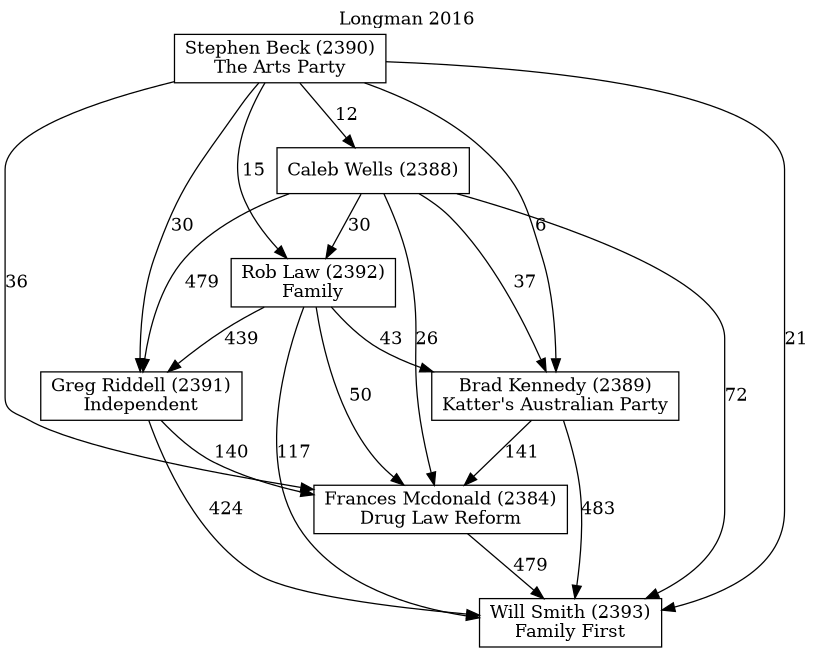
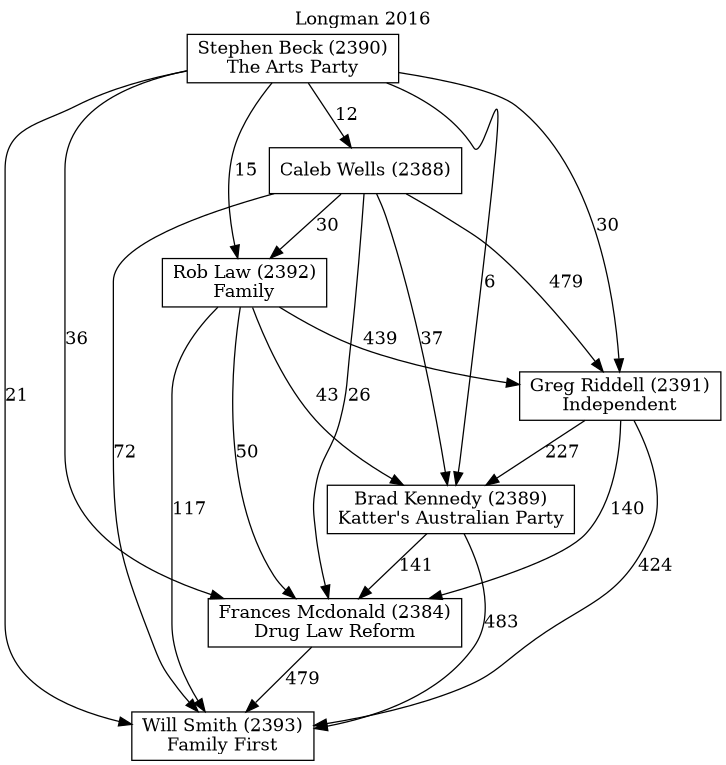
edge "Greg Riddell (2391) Independent" -> "Brad Kennedy (2389) Katter's Australian Party": added, label "227"
